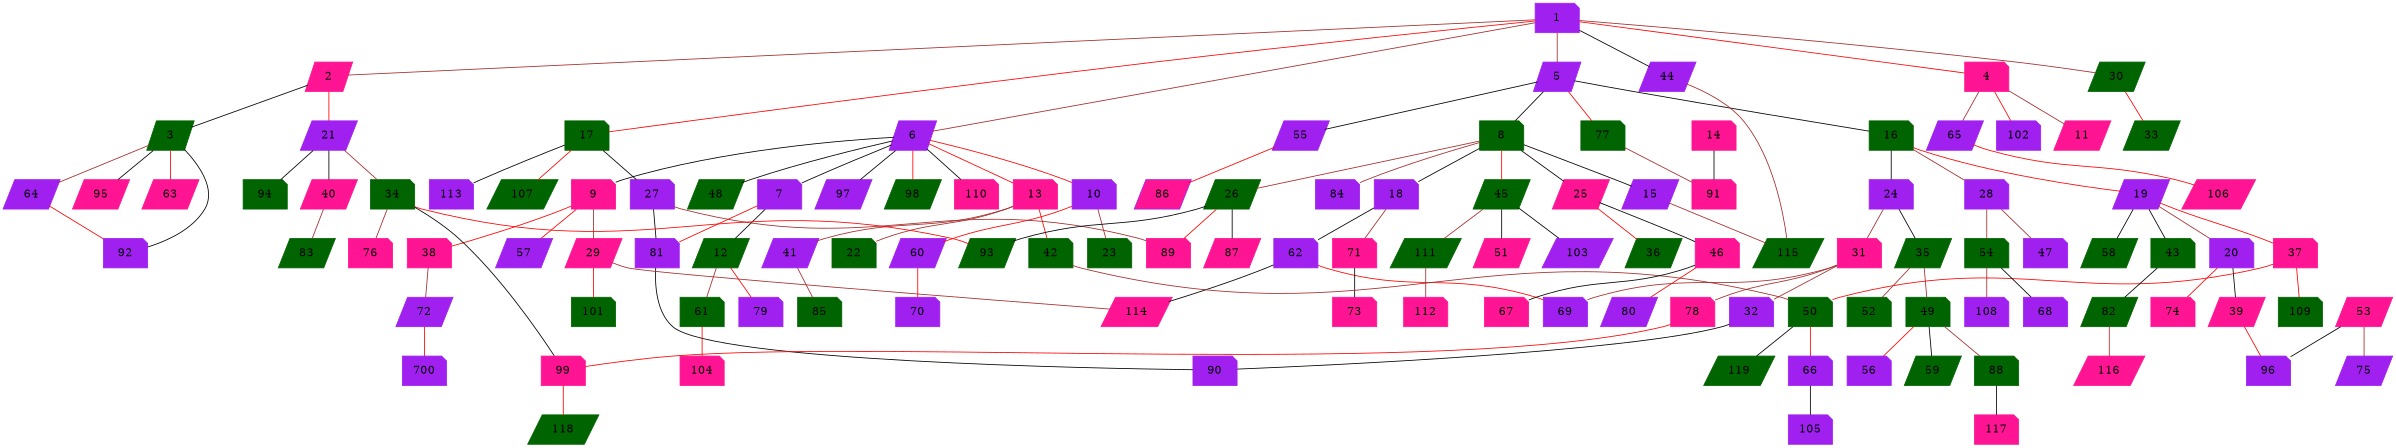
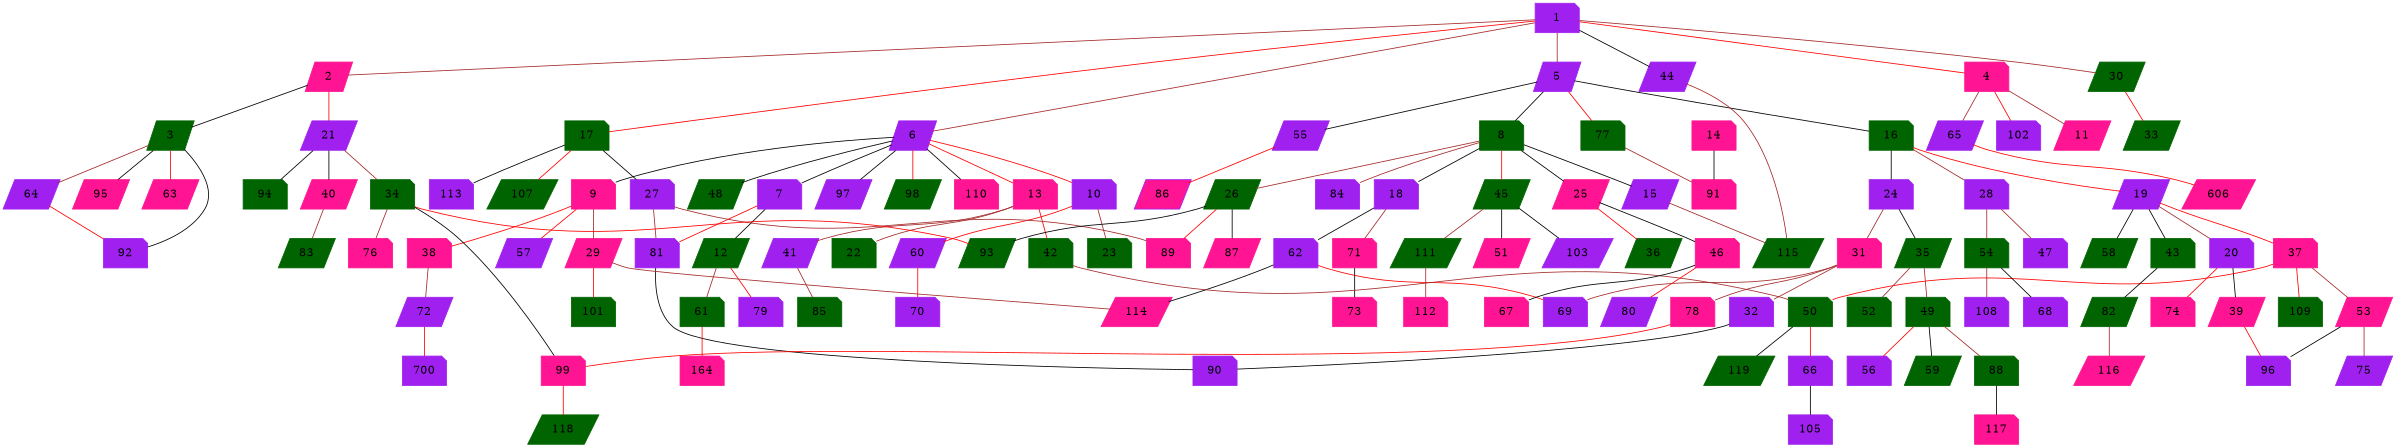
node "106": label "106" -> "606"
edge "27" -- "81": color black -> brown
edge "37" -- "53": added
node "104": label "104" -> "164"
